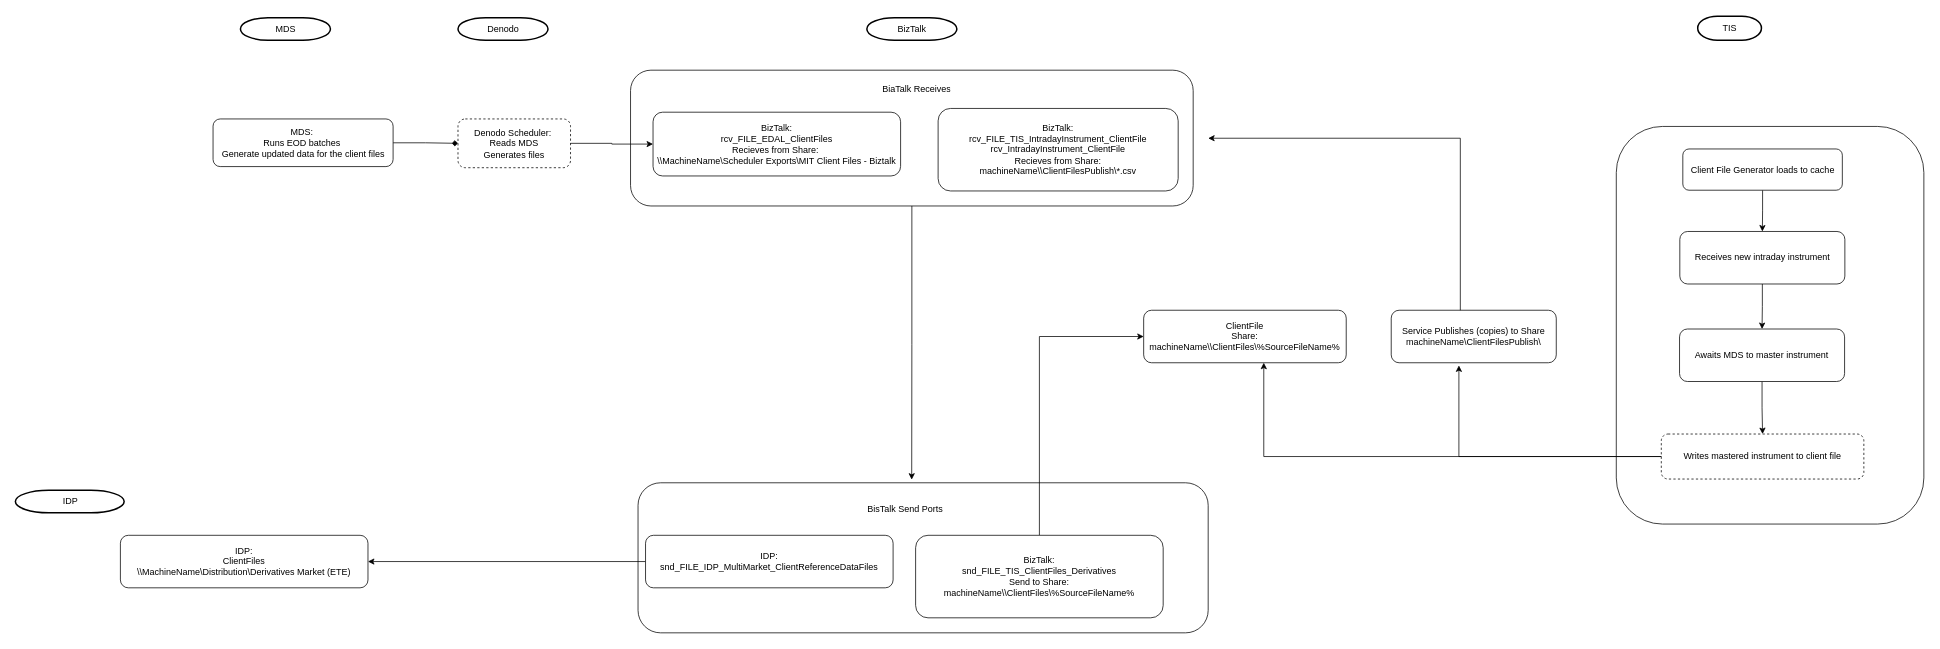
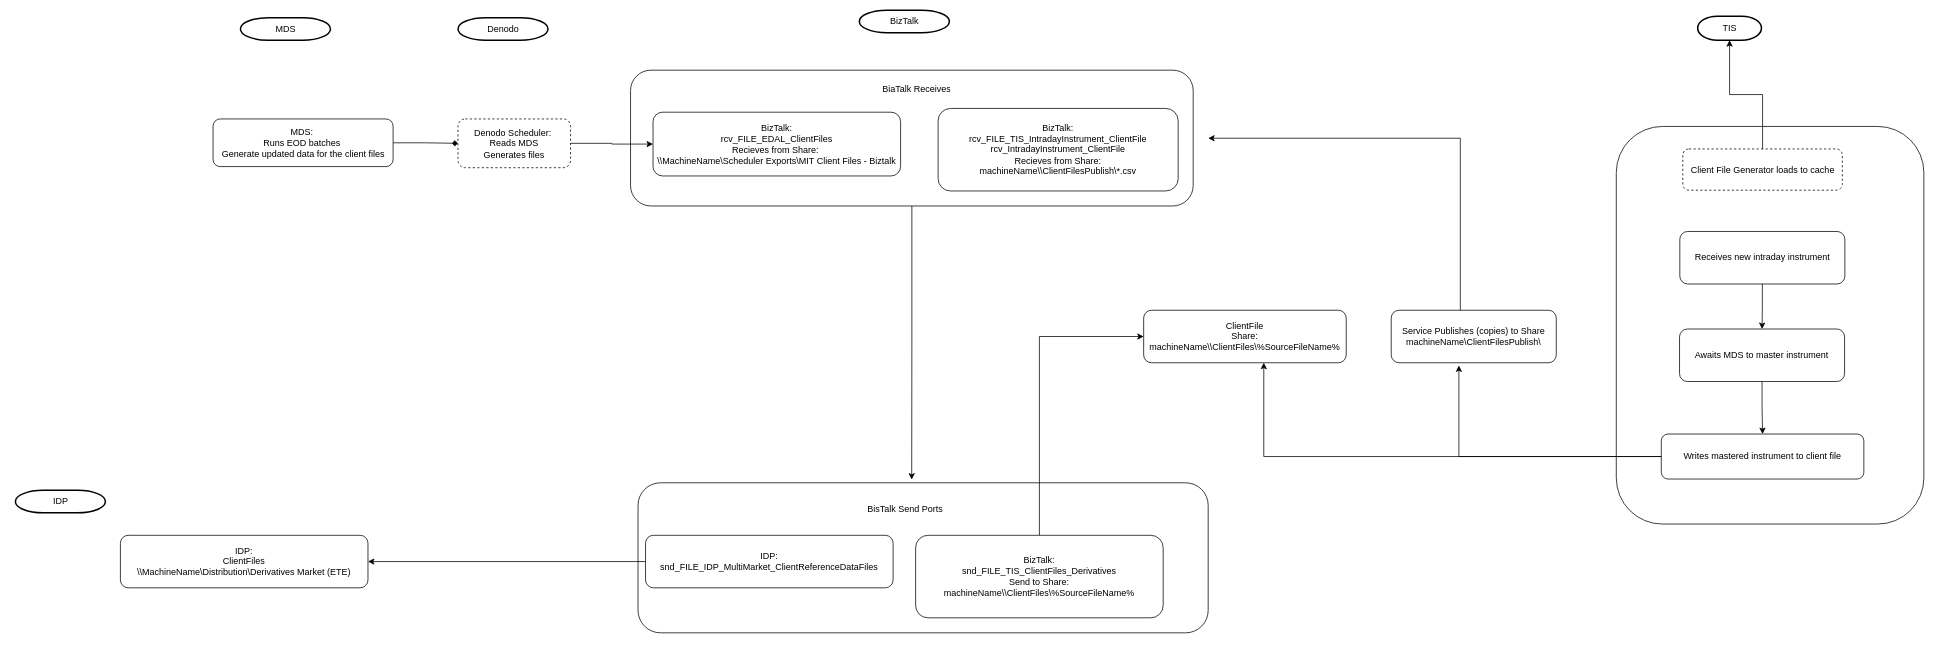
node "BizTalk": moved (912, 29) -> (904, 21)
node "Client File Generator loads to cache": style solid -> dashed
edge "Client File Generator loads to cache" -> "Receives new intraday instrument": now "Client File Generator loads to cache" -> "TIS"
node "Writes mastered instrument to client file": style dashed -> solid
node "IDP": size 109x23 -> 90x23
